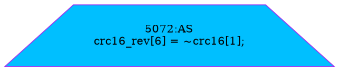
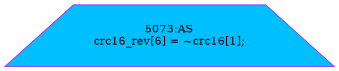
node "5072:AS crc16_rev[6] = ~crc16[1];": label "5072:AS crc16_rev[6] = ~crc16[1];" -> "5073:AS crc16_rev[6] = ~crc16[1];"
